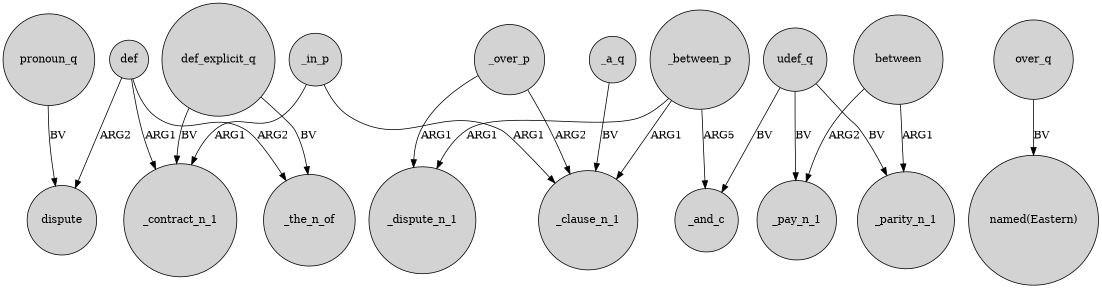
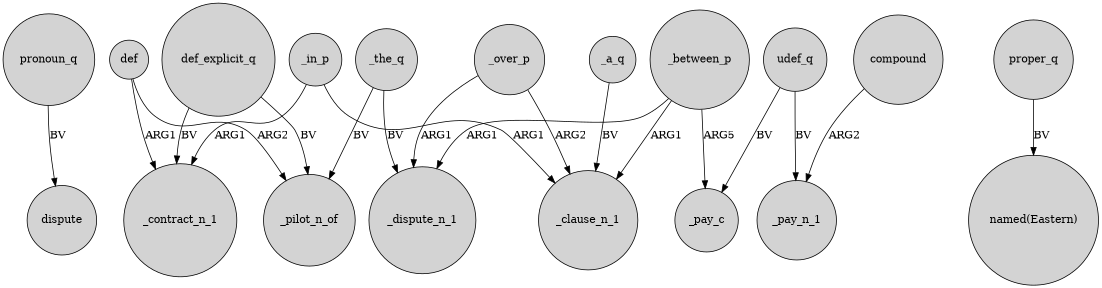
node "_the_q": added
node "between": label "between" -> "compound"
node "over_q": label "over_q" -> "proper_q"
edge "def" -> "dispute": removed, label "ARG2"
node "_the_n_of": label "_the_n_of" -> "_pilot_n_of"
node "_and_c": label "_and_c" -> "_pay_c"
node "_parity_n_1": removed
